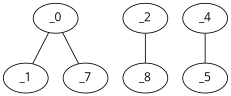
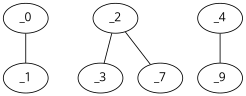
edge "_0" -- "_7": now "_2" -- "_7"
node "_8": label "_8" -> "_3"
node "_5": label "_5" -> "_9"
